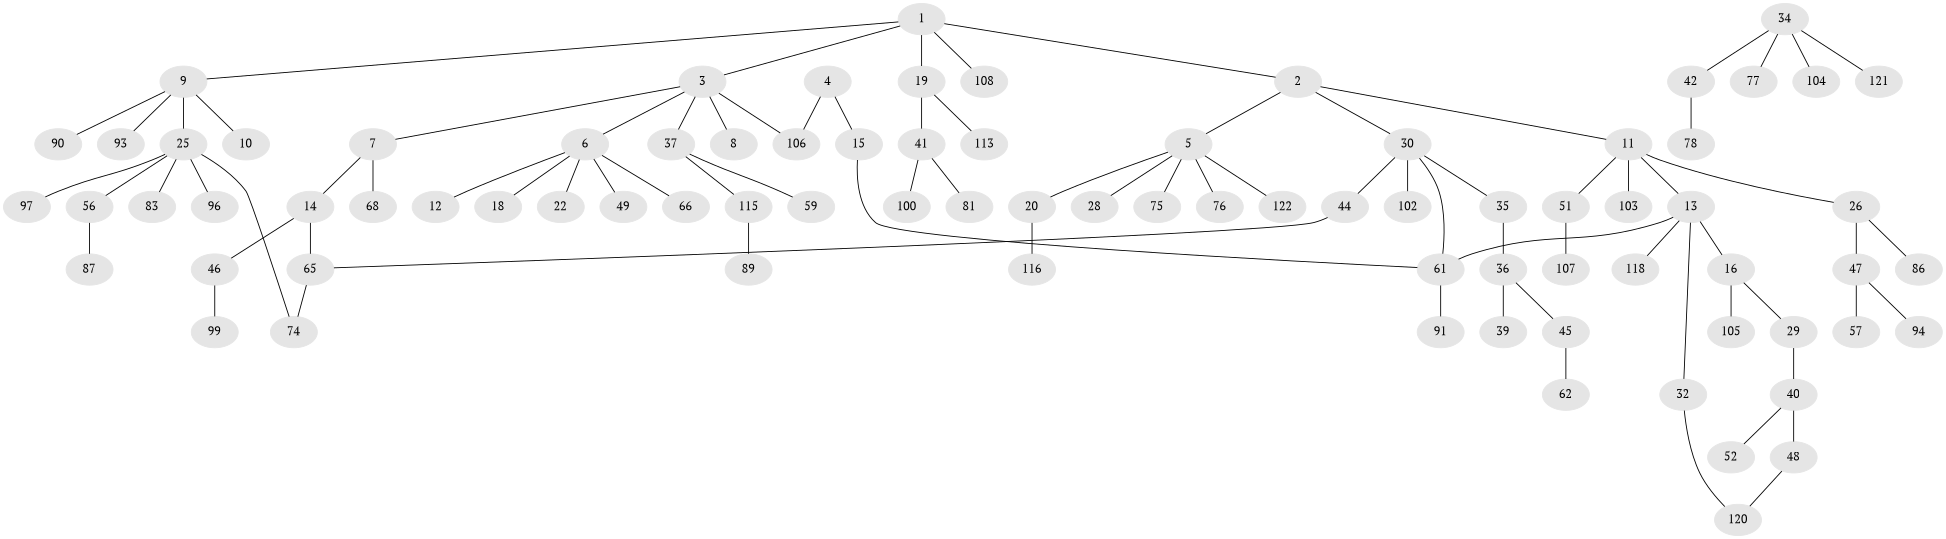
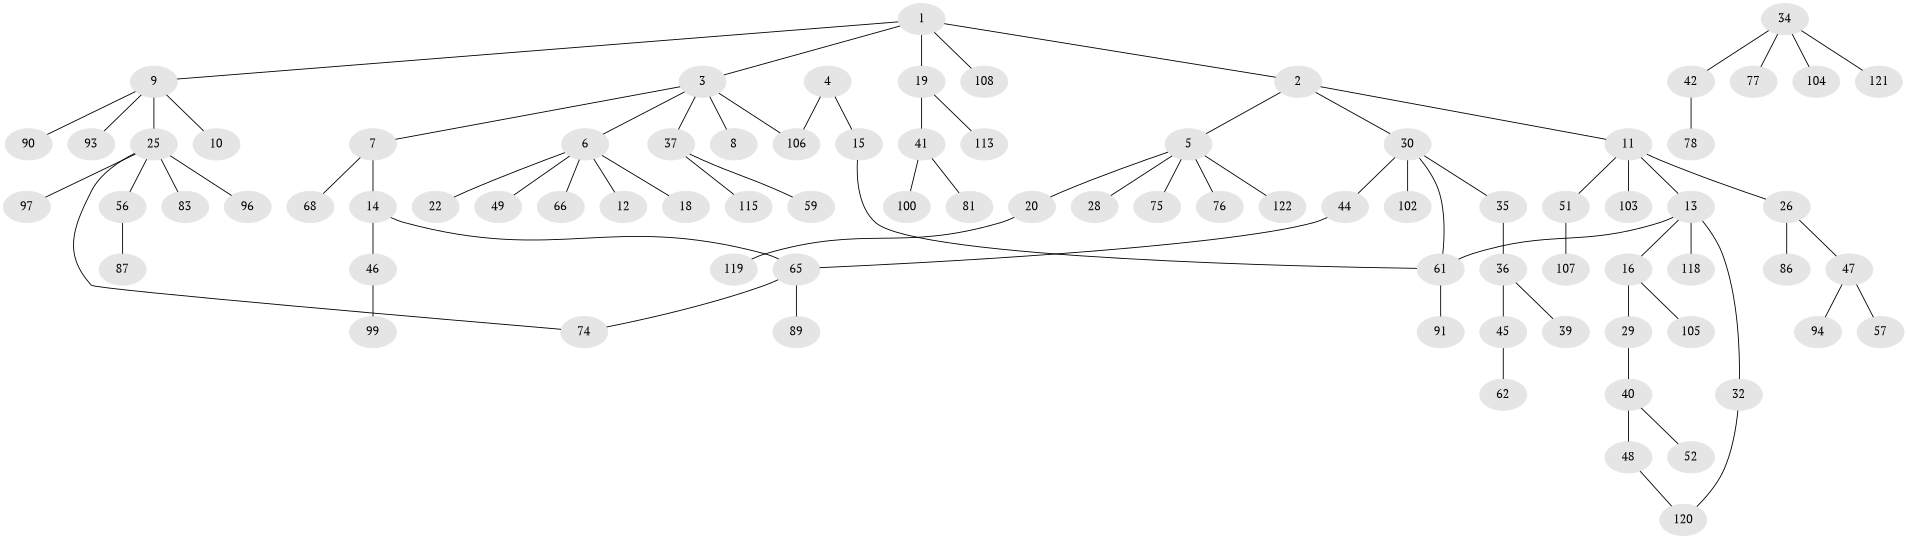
edge "115" -- "89": now "65" -- "89"
node "116": label "116" -> "119"
